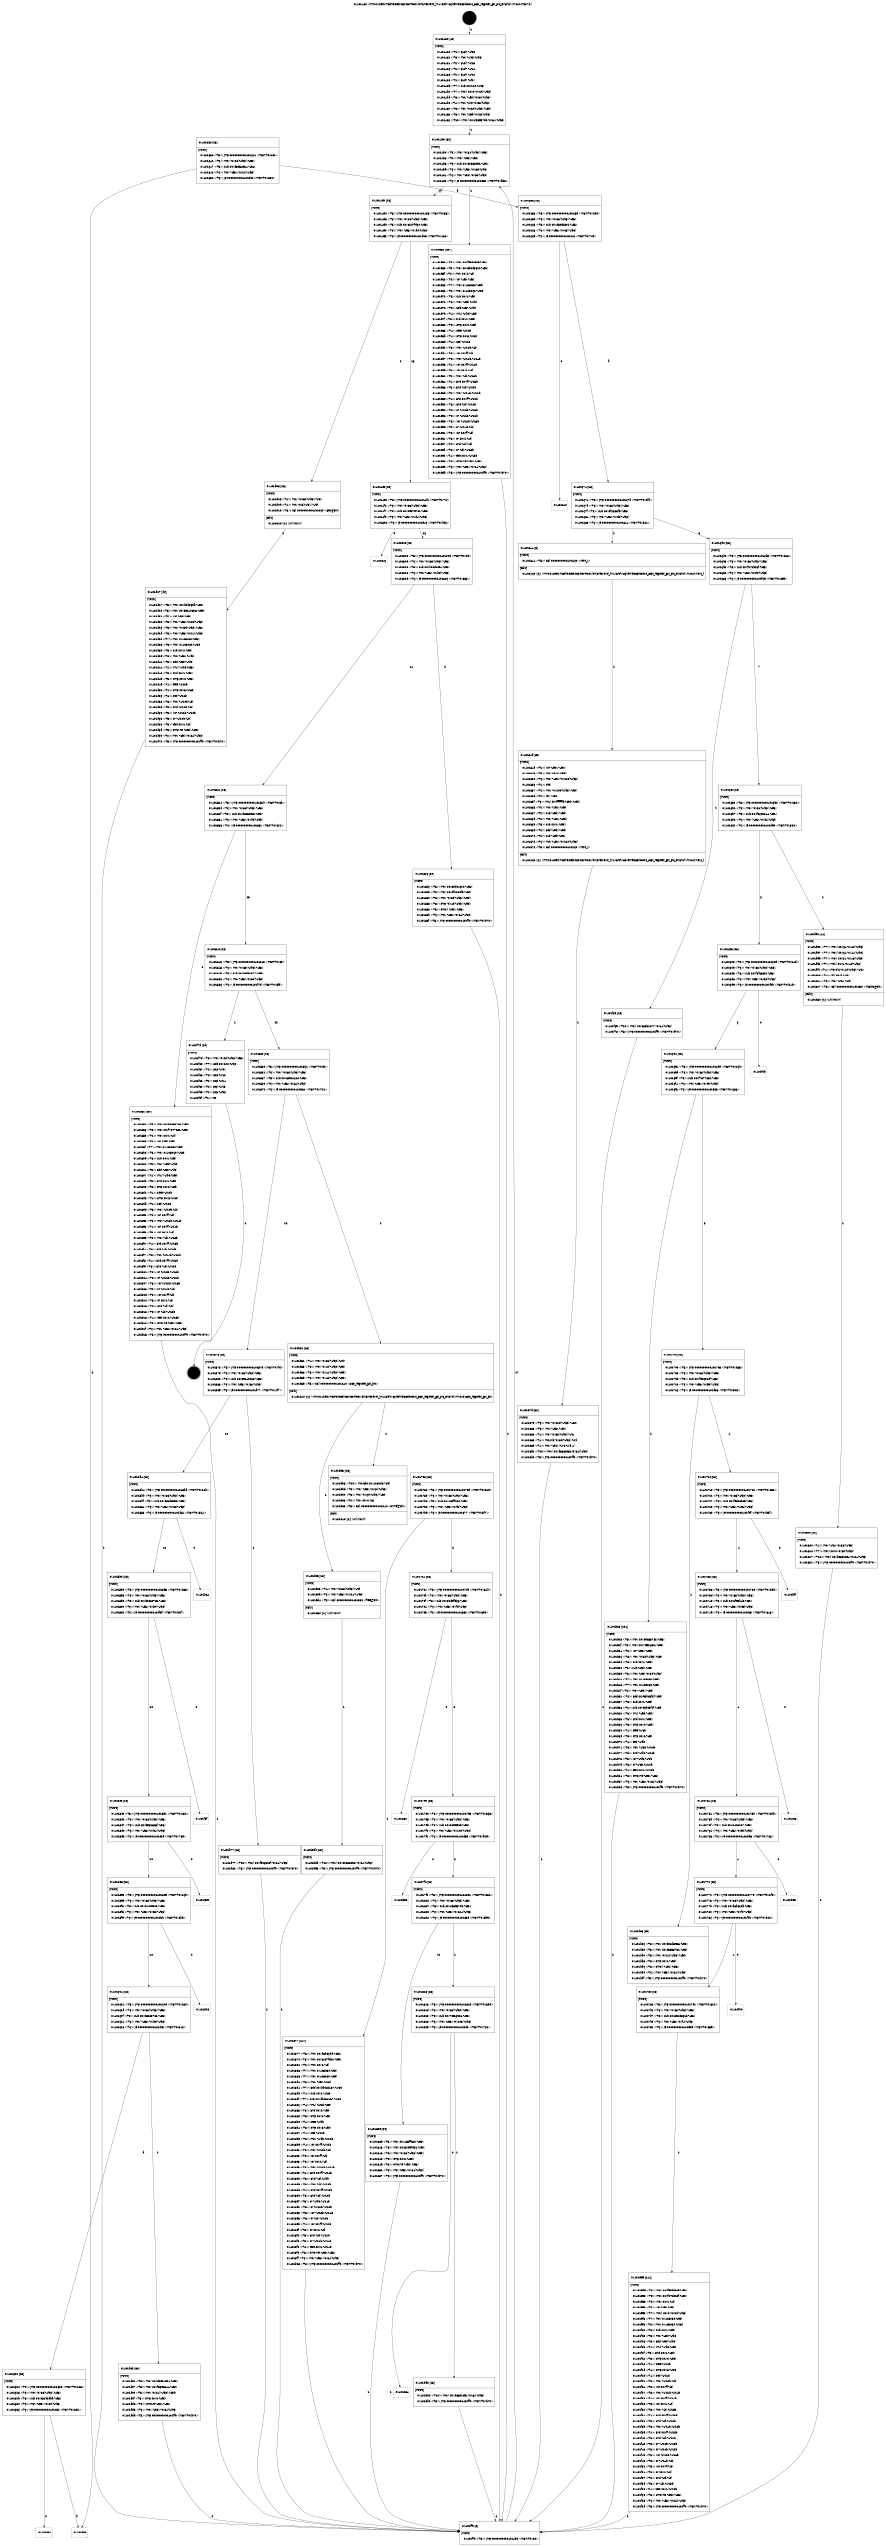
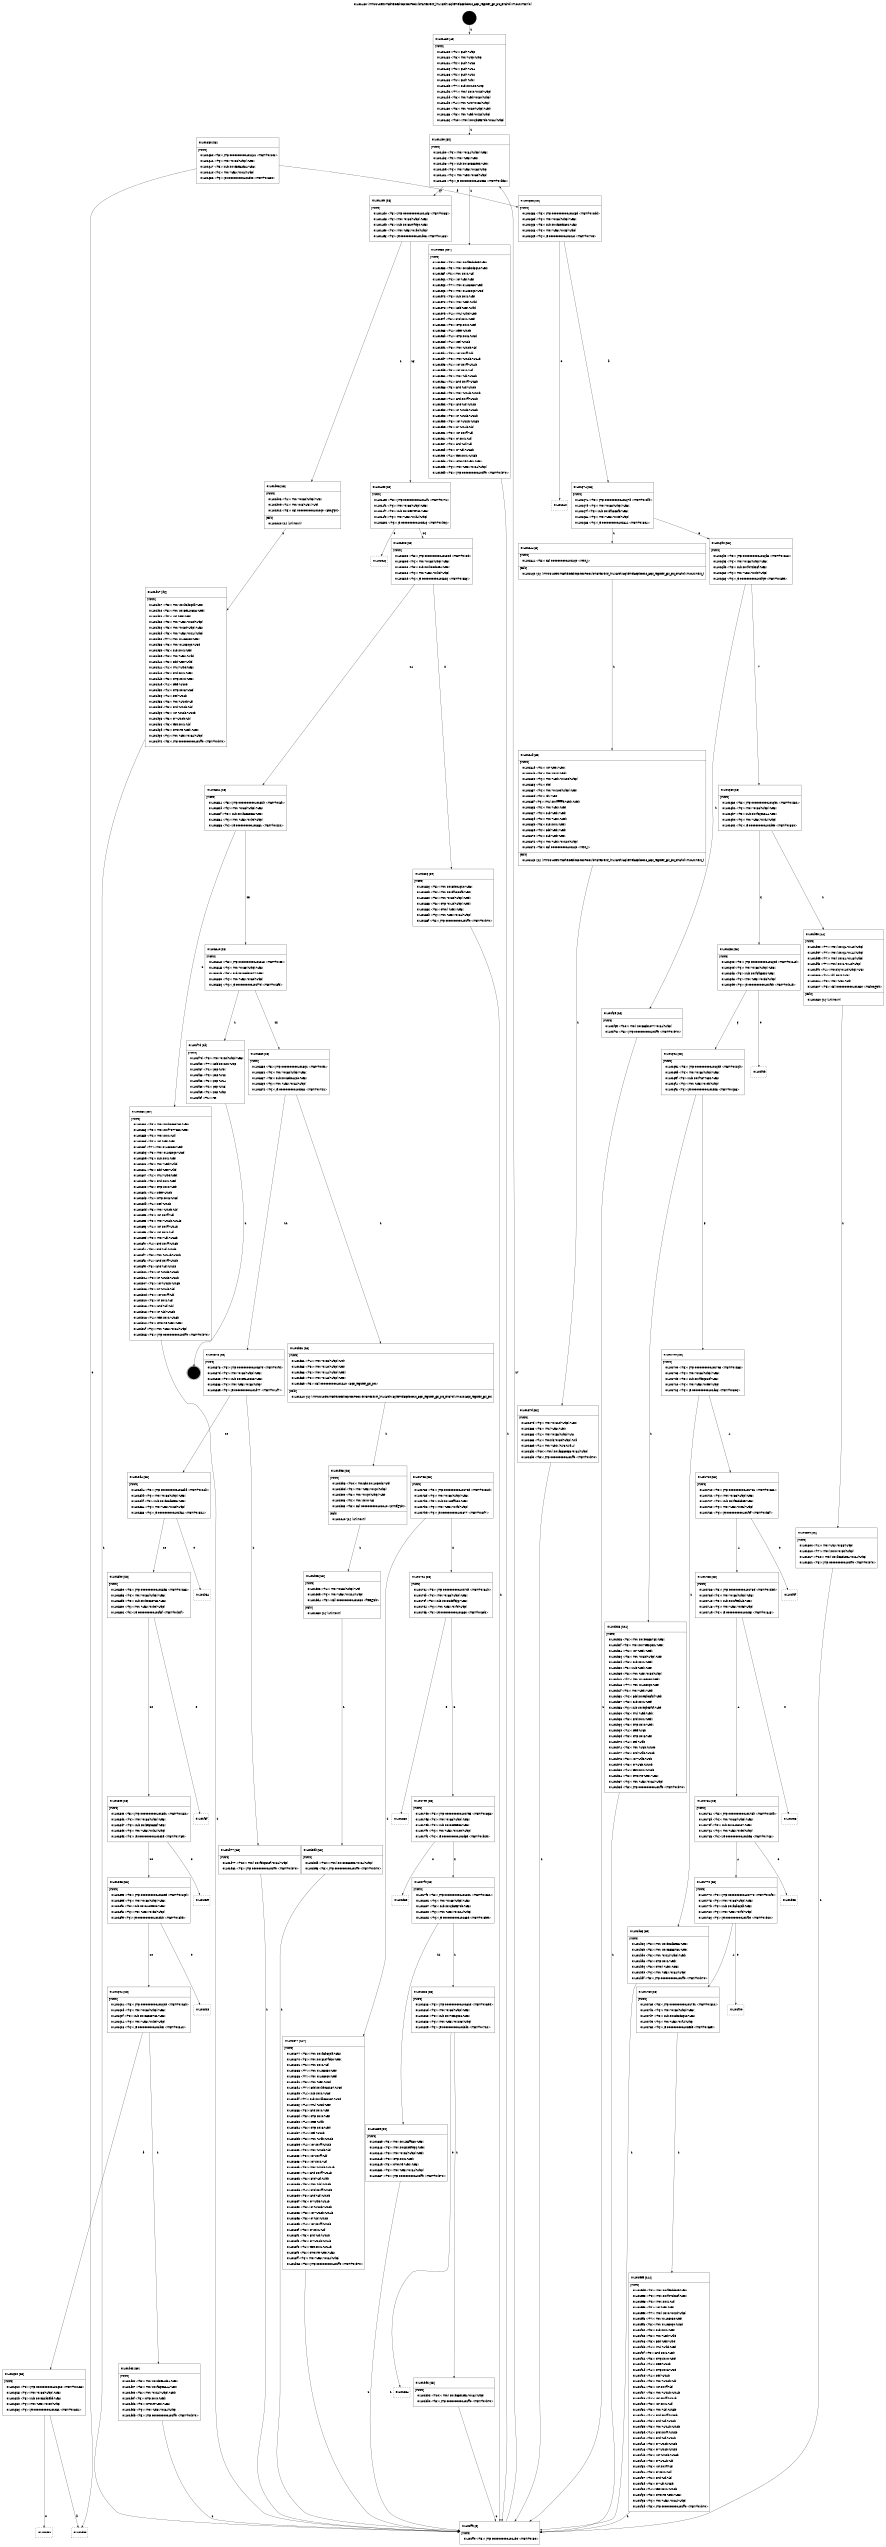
edge "0x401ba1 [18]" -> "0x401bca [15]": now "0x401bb3 [23]" -> "0x401bca [15]"
edge "0x401986 [30]" -> "0x401ff0 [5]": added, label "1"
